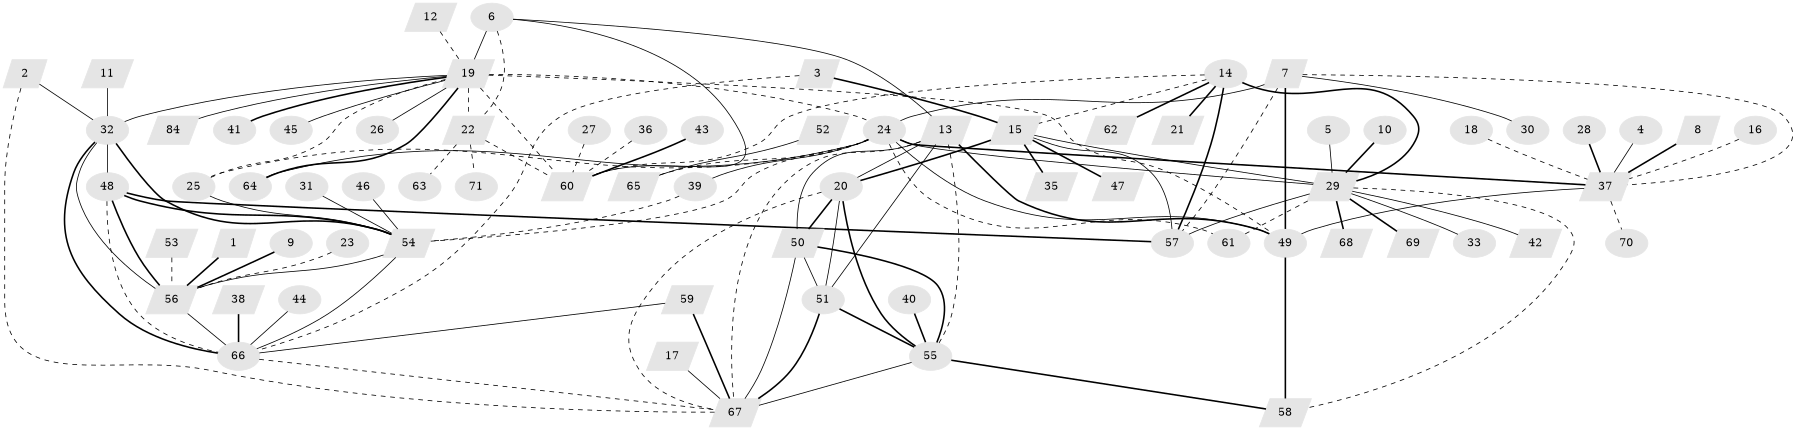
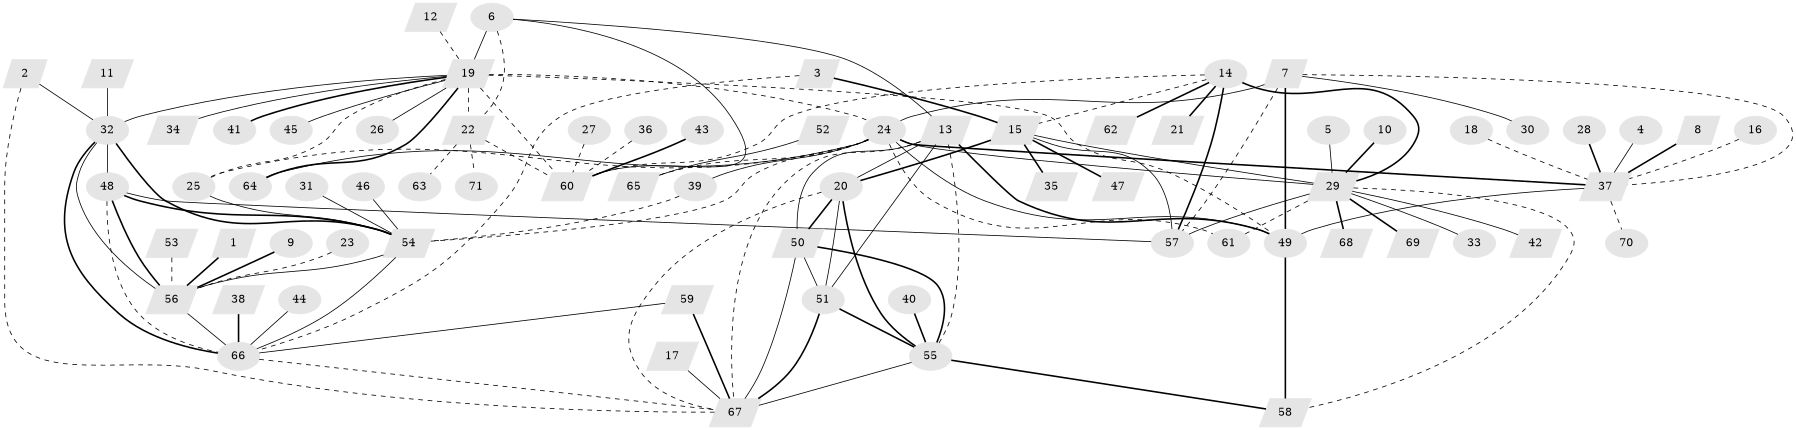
node "84": label "84" -> "34"
edge "48" -- "57": style bold -> solid
